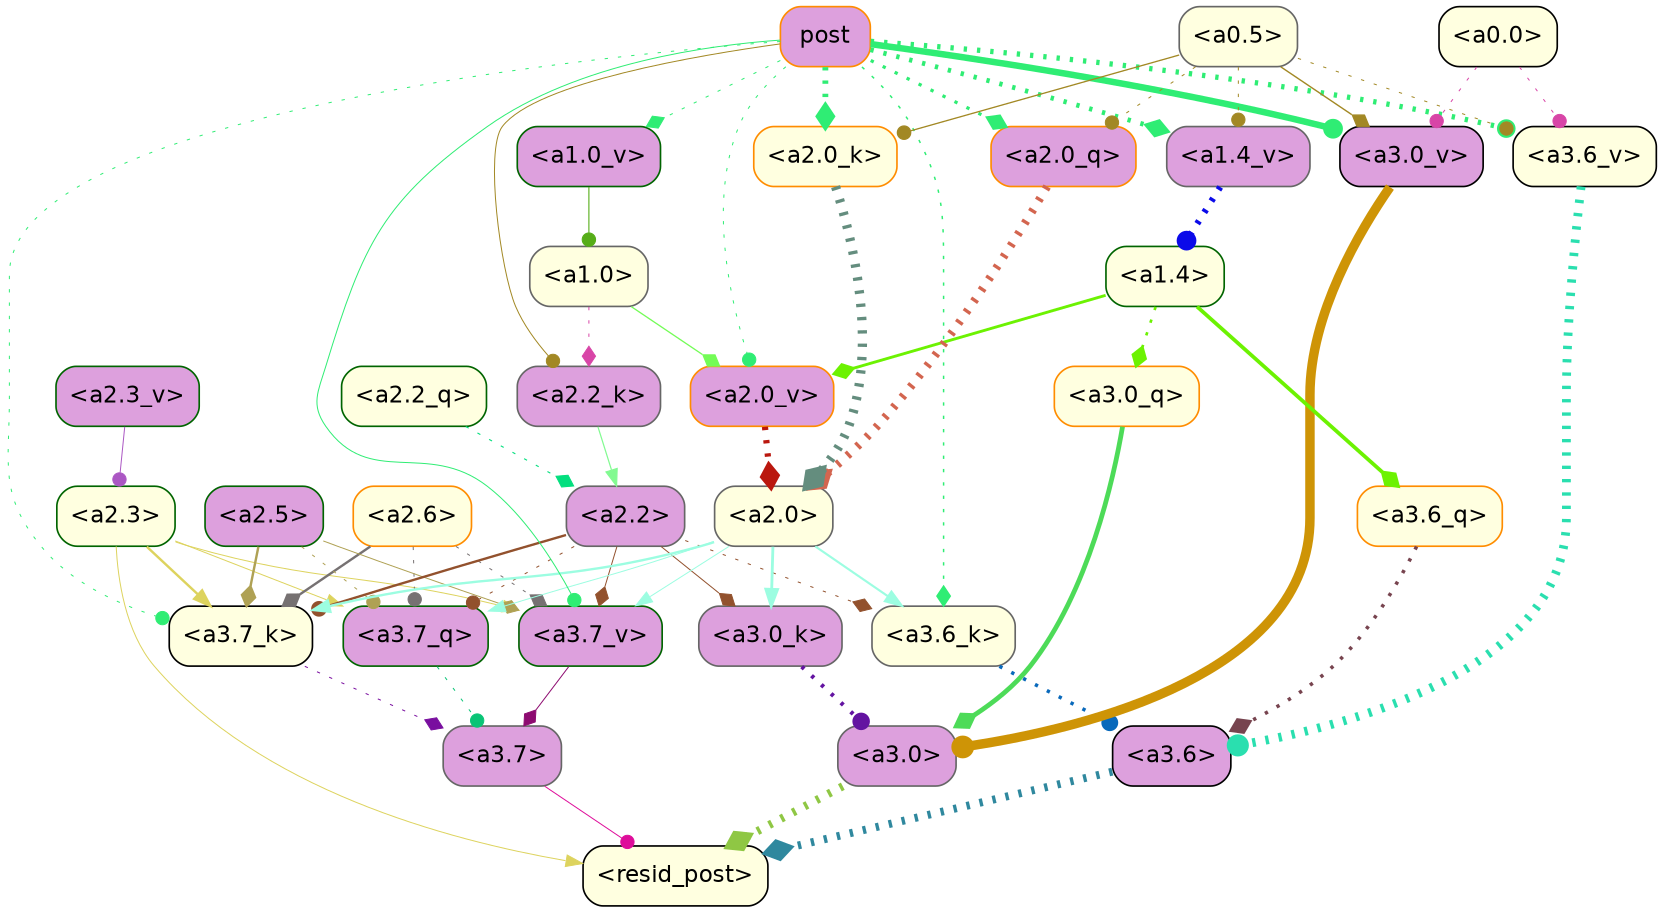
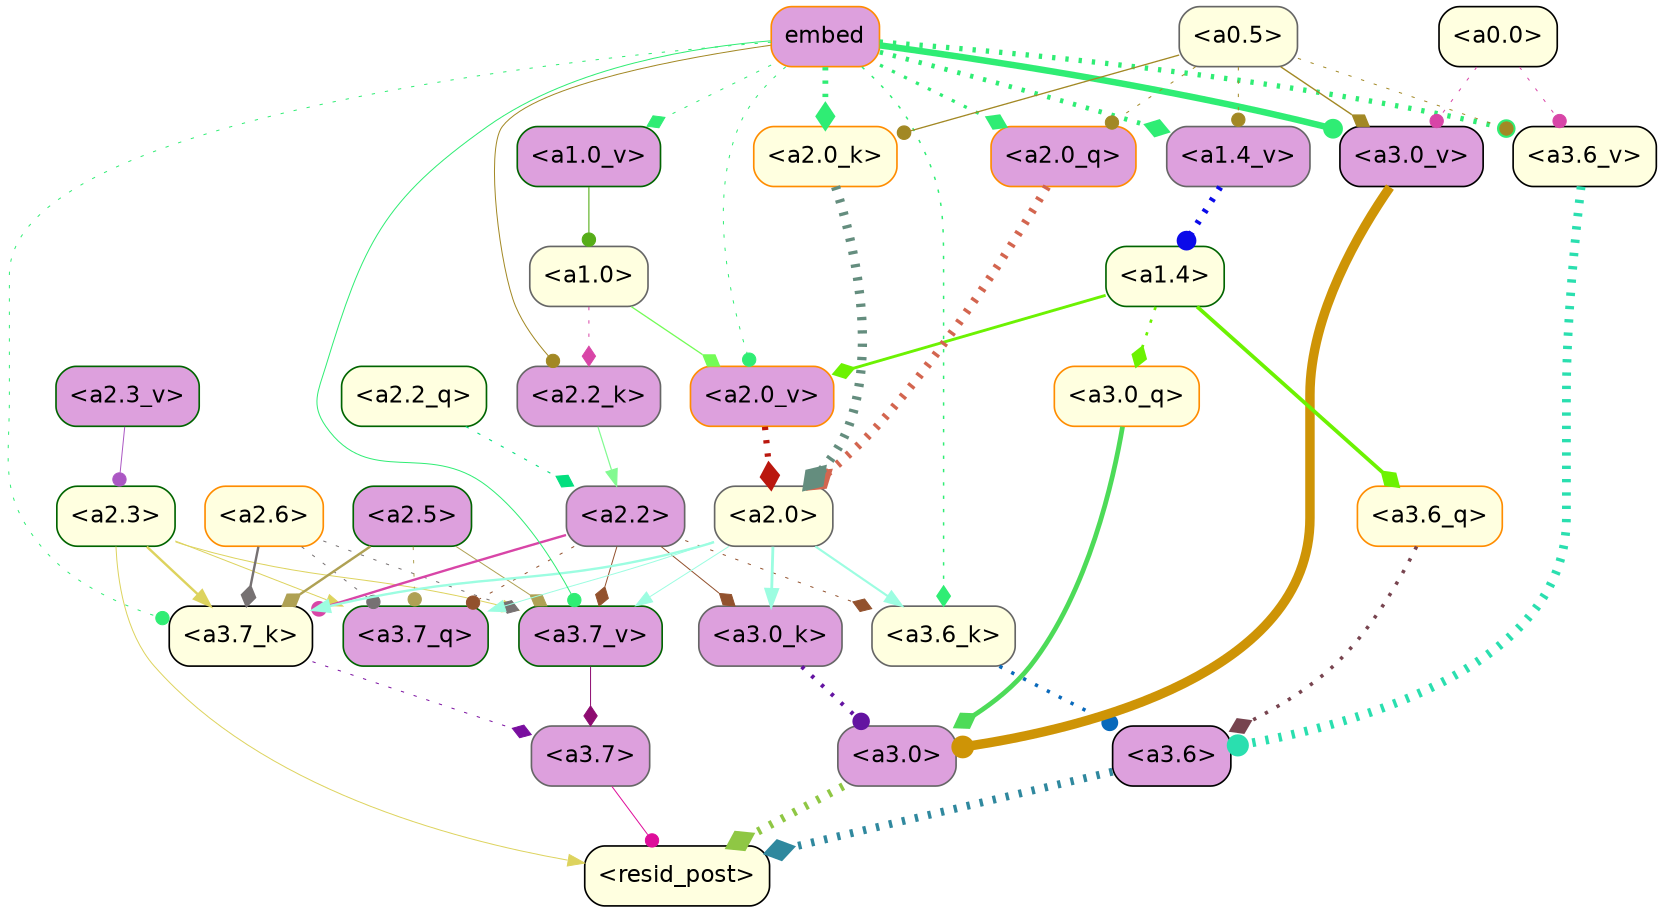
node "post": label "post" -> "embed"
edge "<a2.2>" -> "<a3.7_k>": color #92512d -> #d845a7
edge "<a3.7_q>" -> "<a3.7>": removed
